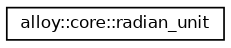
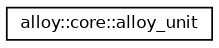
node "alloy::core::radian_unit": label "alloy::core::radian_unit" -> "alloy::core::alloy_unit"
